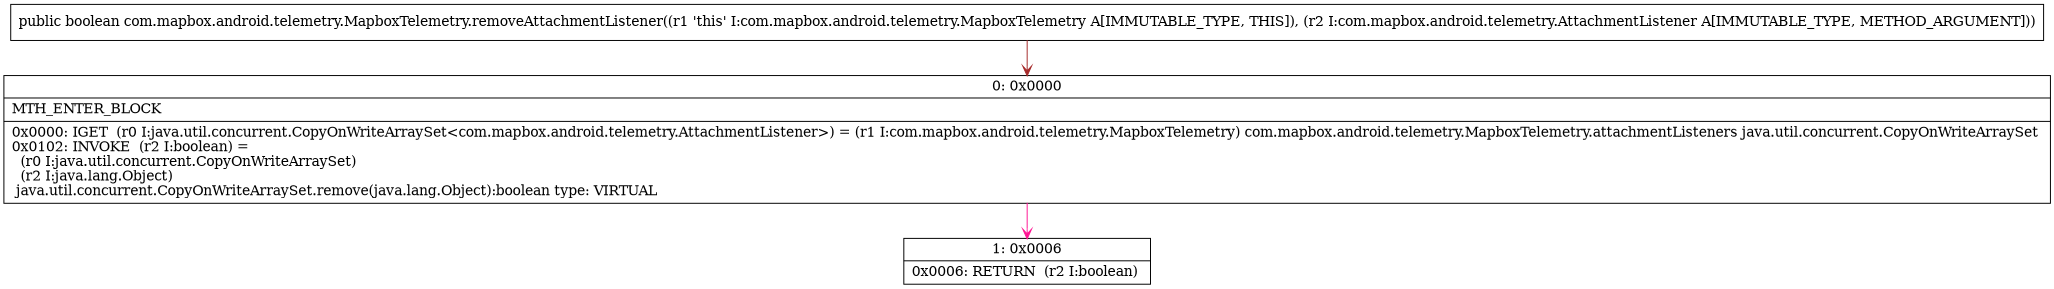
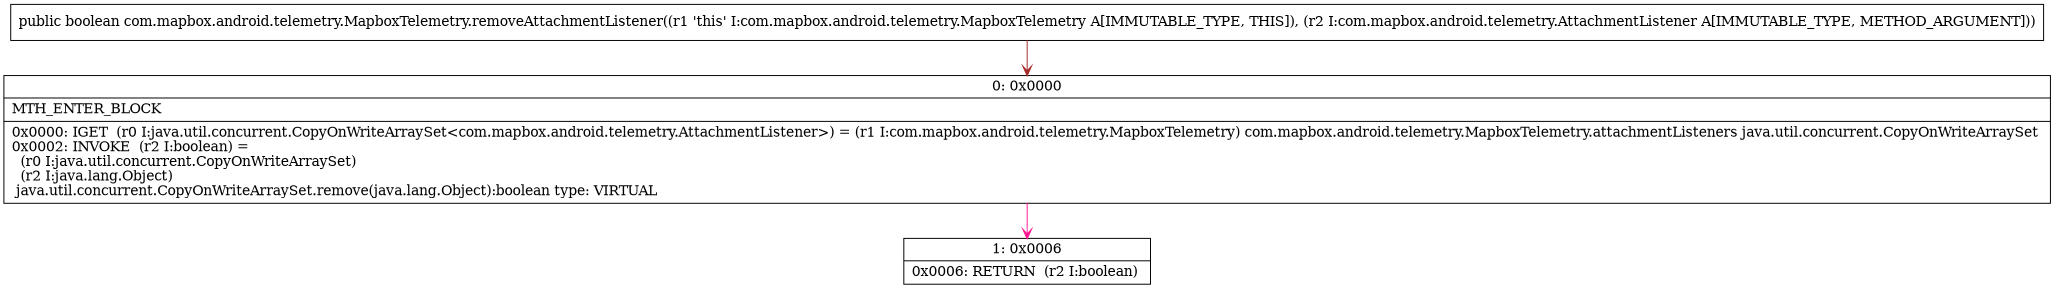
node "0: 0x0000": text "0x0102: INVOKE  (r2 I:boolean) =" -> "0x0002: INVOKE  (r2 I:boolean) ="
